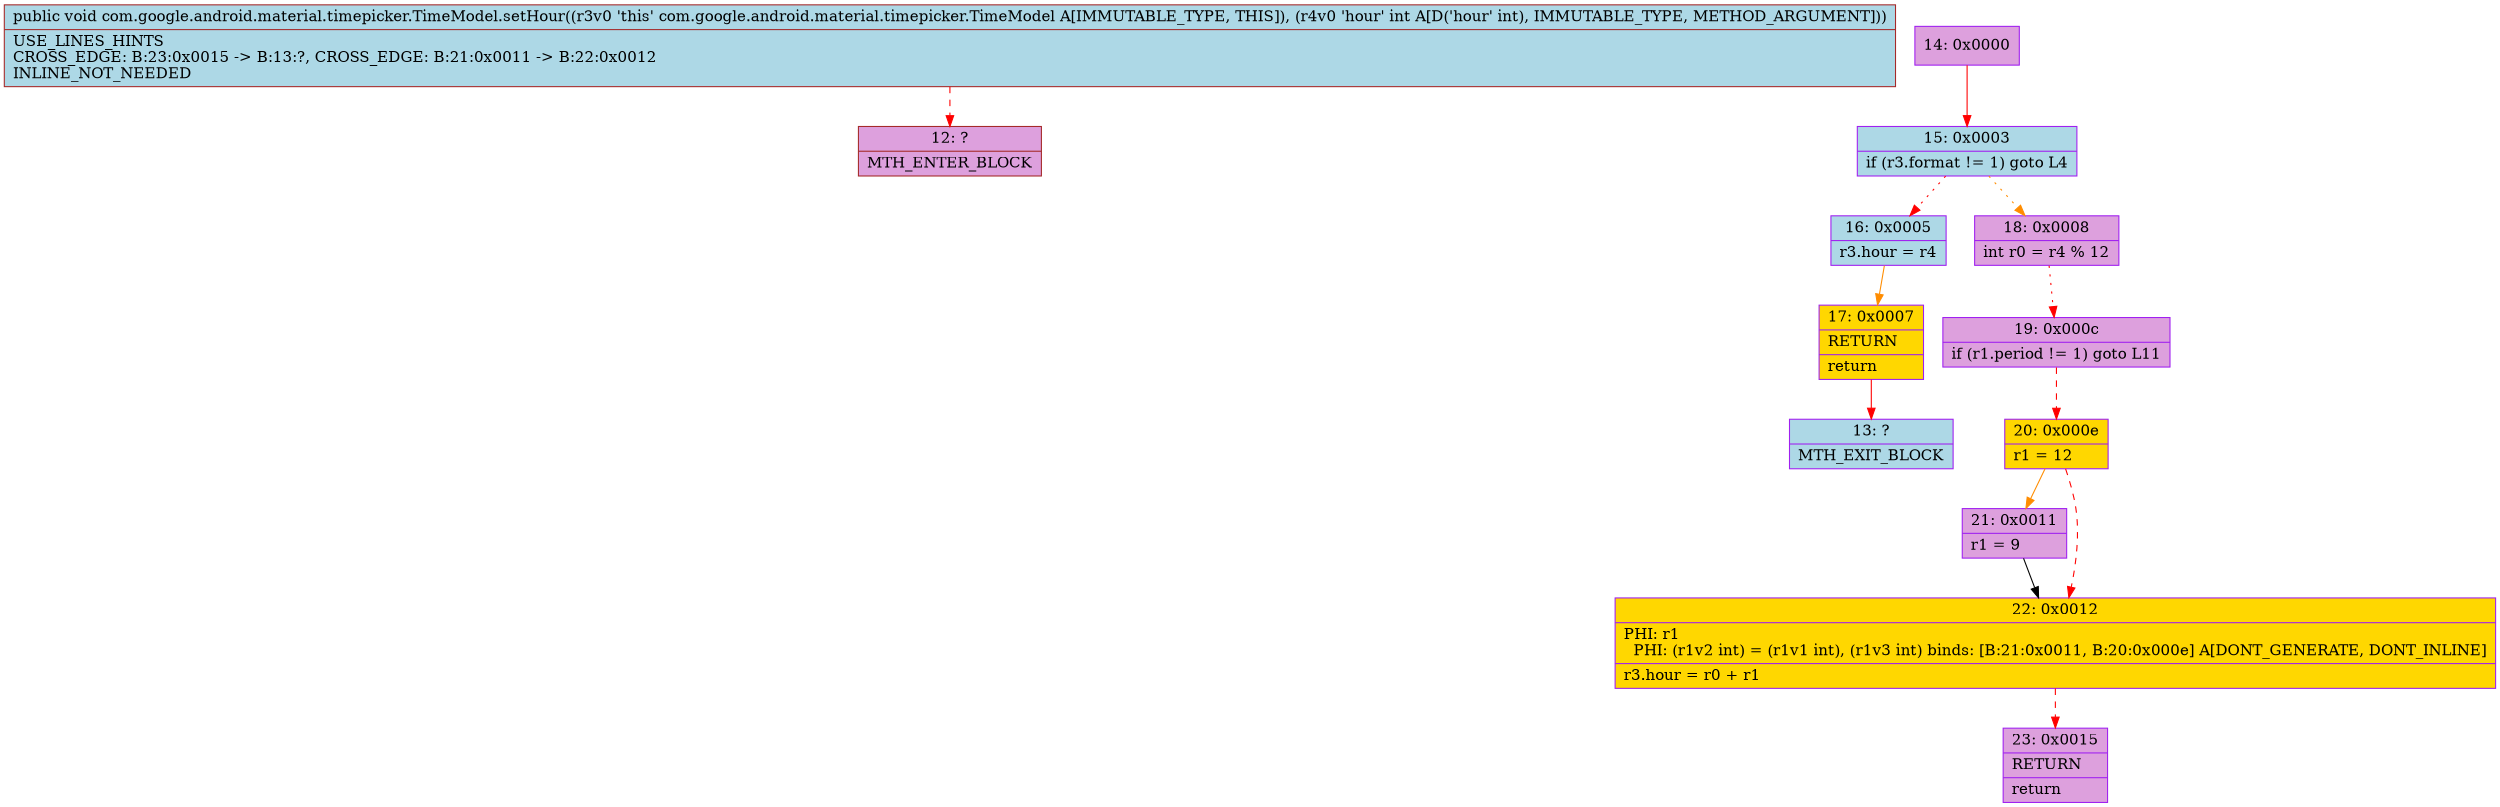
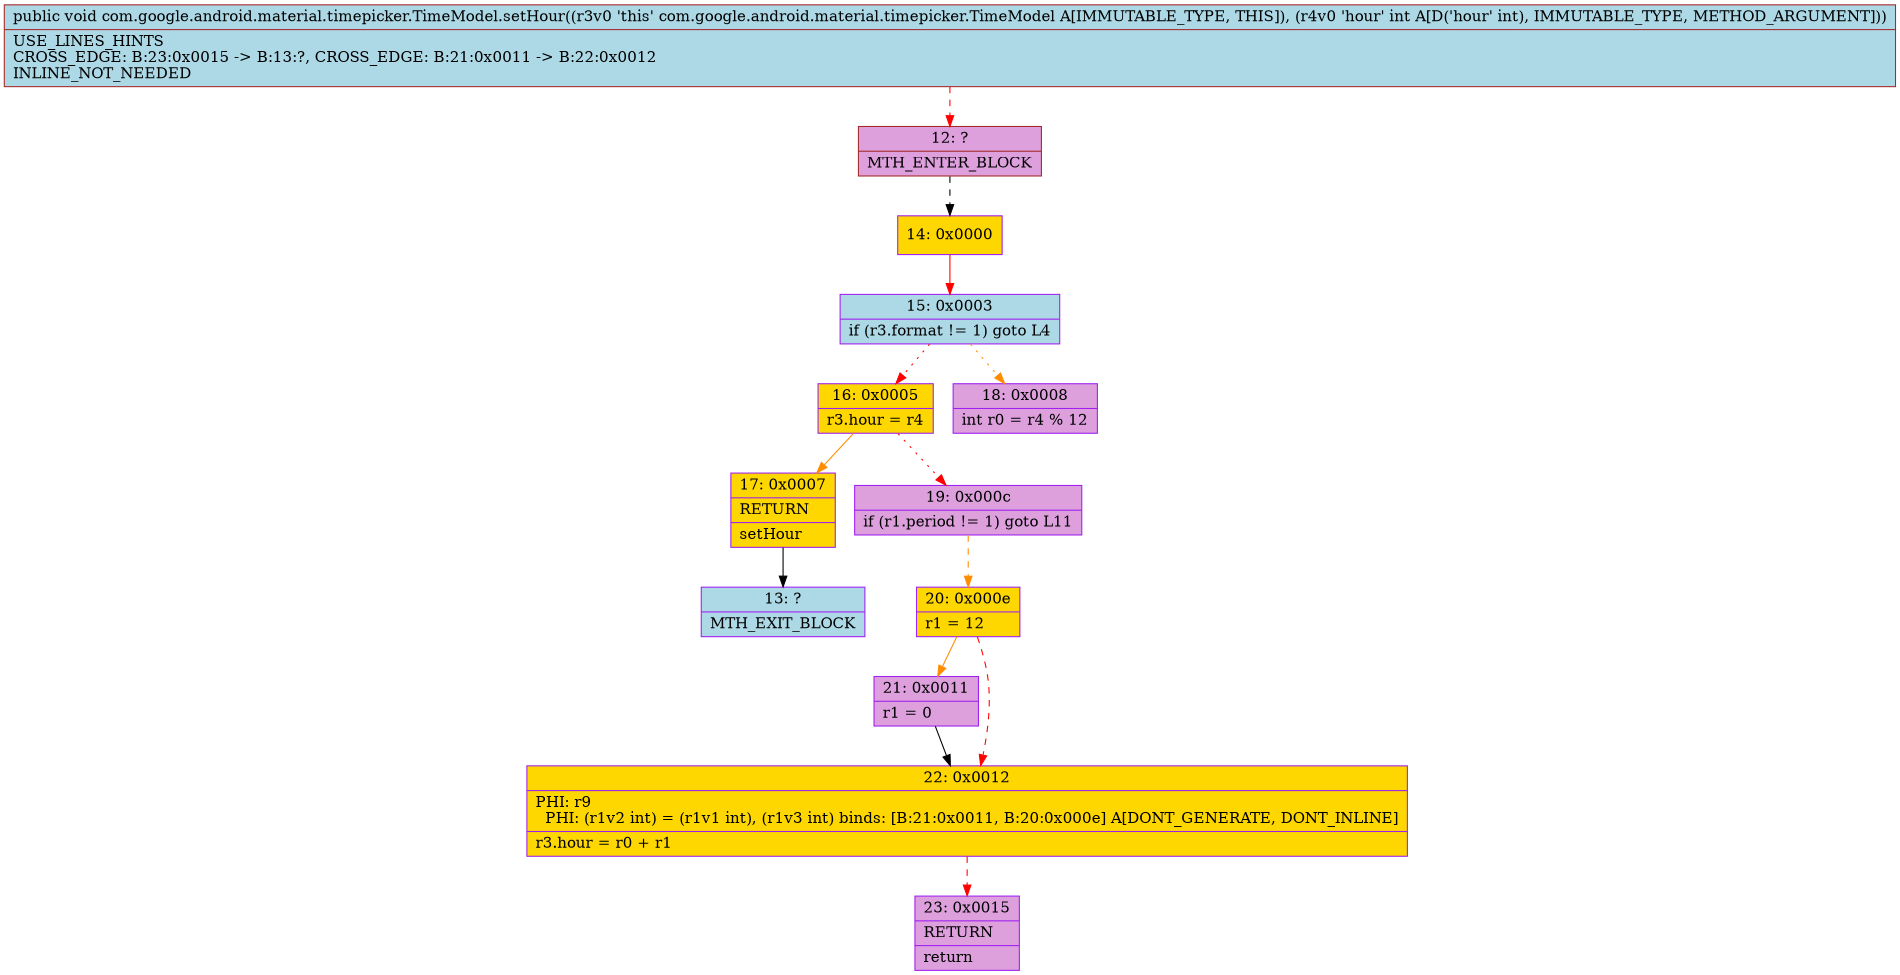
node "14: 0x0000": fillcolor plum -> gold
edge "12: ?" -> "14: 0x0000": added
node "16: 0x0005": fillcolor lightblue -> gold
edge "18: 0x0008" -> "19: 0x000c": now "16: 0x0005" -> "19: 0x000c"
node "17: 0x0007": text "return" -> "setHour"
edge "19: 0x000c" -> "20: 0x000e": color red -> darkorange
edge "17: 0x0007" -> "13: ?": color red -> black
node "21: 0x0011": text "r1 = 9" -> "r1 = 0"
node "22: 0x0012": text "PHI: r1" -> "PHI: r9"
